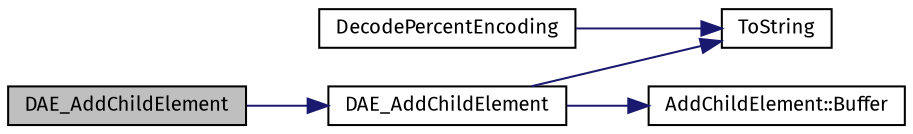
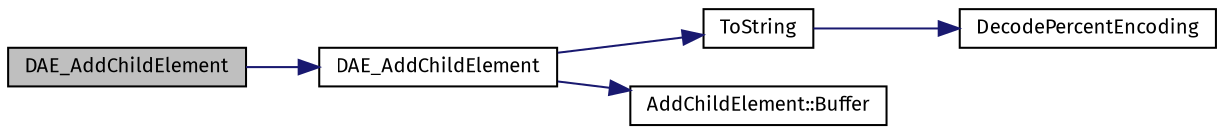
edge "DecodePercentEncoding" -> "ToString": reversed
